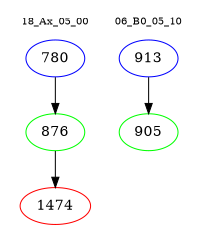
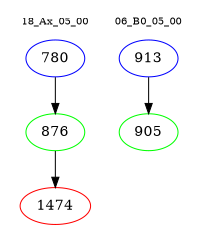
cluster "06_B0_05_10": label "06_B0_05_10" -> "06_B0_05_00"
